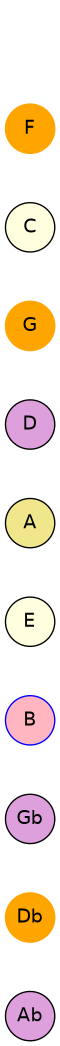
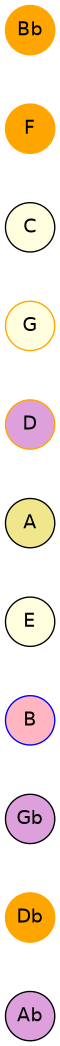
node "Bb": added
node "G": fillcolor orange -> lightyellow
node "D": color black -> orange
